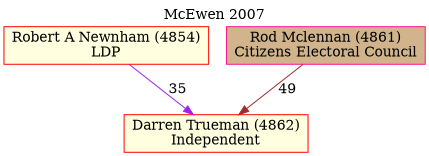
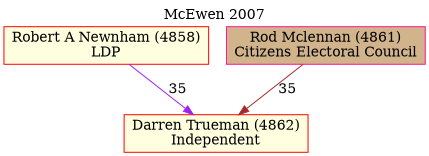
node "Robert A Newnham (4854) LDP": label "Robert A Newnham (4854) LDP" -> "Robert A Newnham (4858) LDP"
edge "Rod Mclennan (4861) Citizens Electoral Council" -> "Darren Trueman (4862) Independent": label "49" -> "35"
